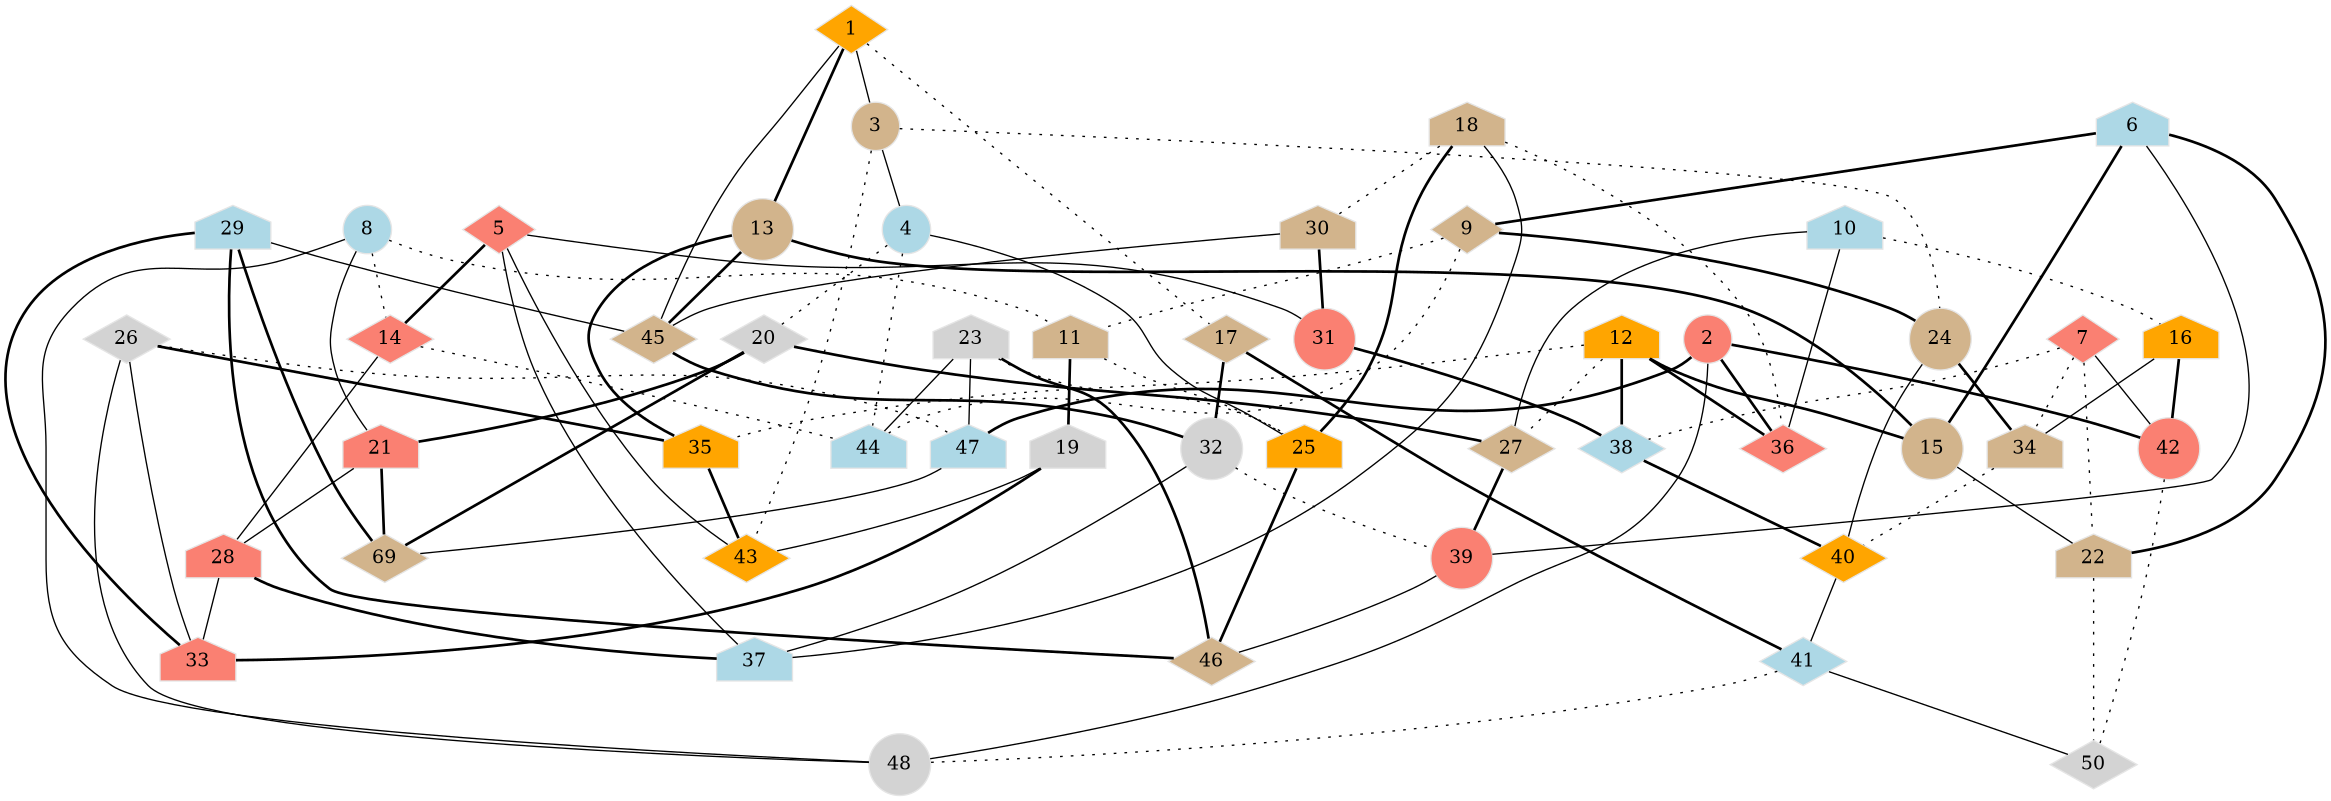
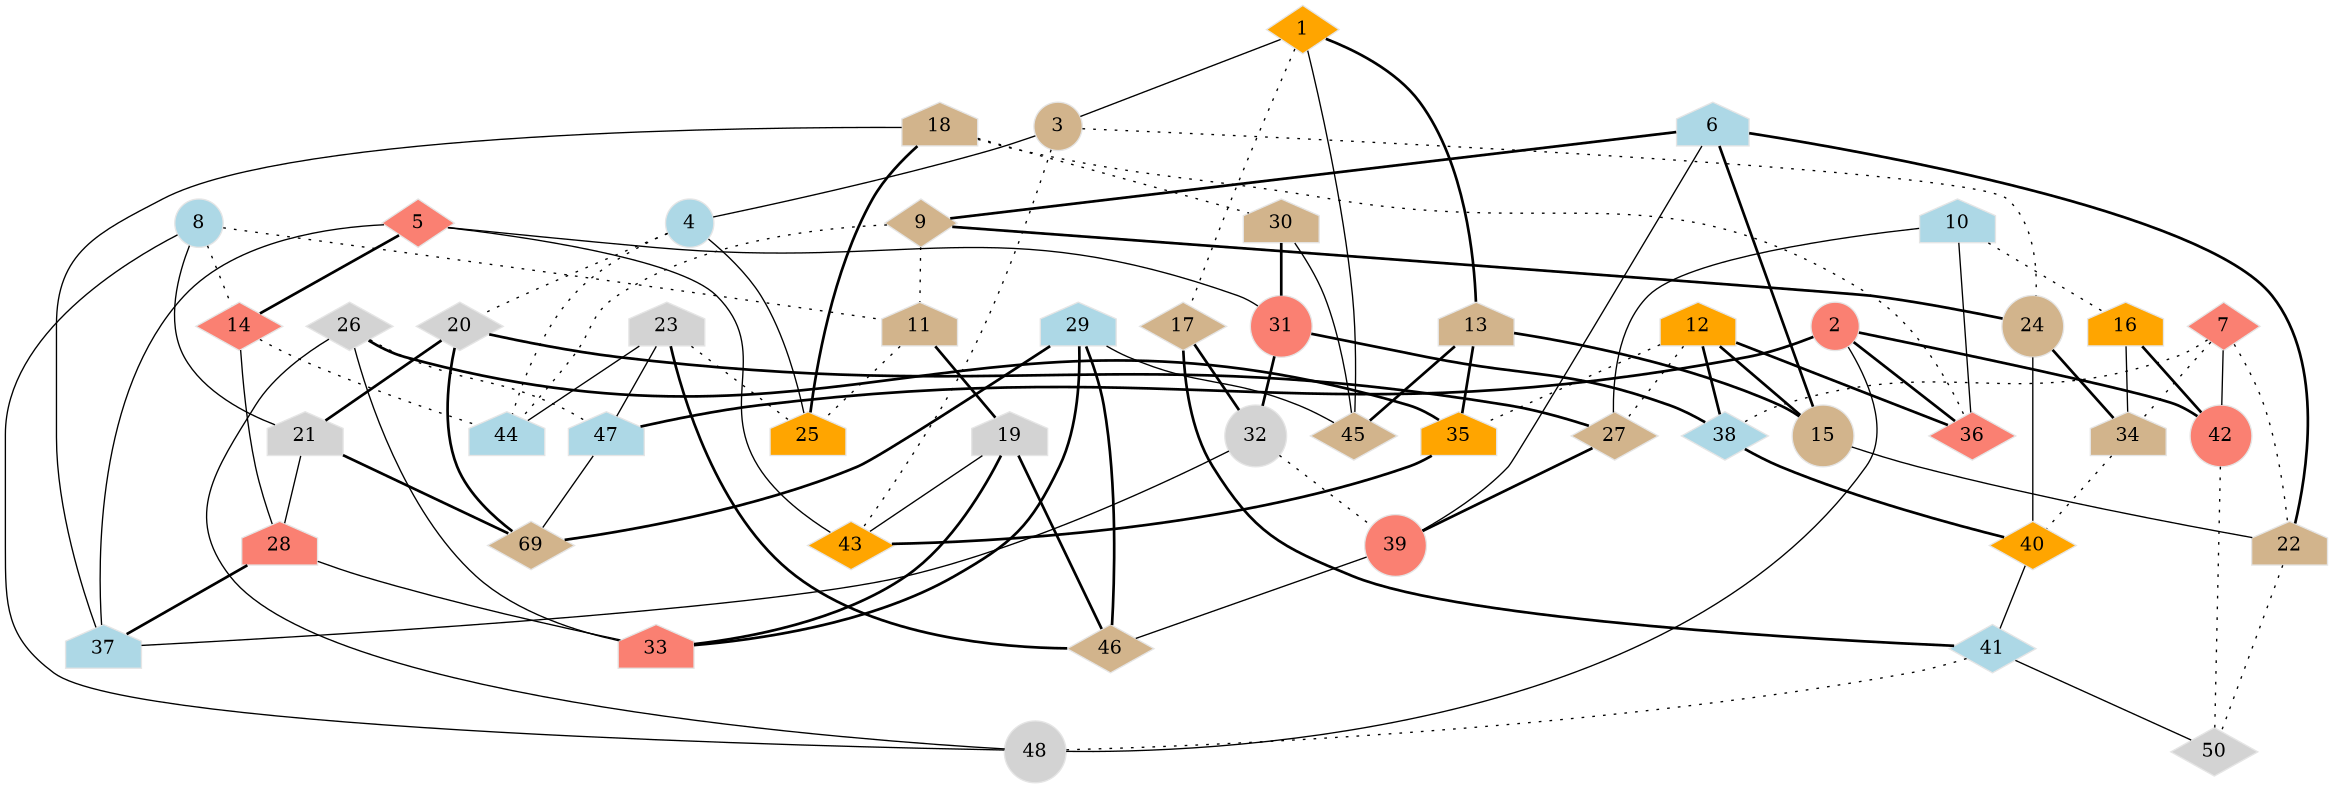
node "13": shape circle -> house
edge "45" -- "32": now "31" -- "32"
node "21": fillcolor salmon -> lightgrey
edge "25" -- "46": now "19" -- "46"
